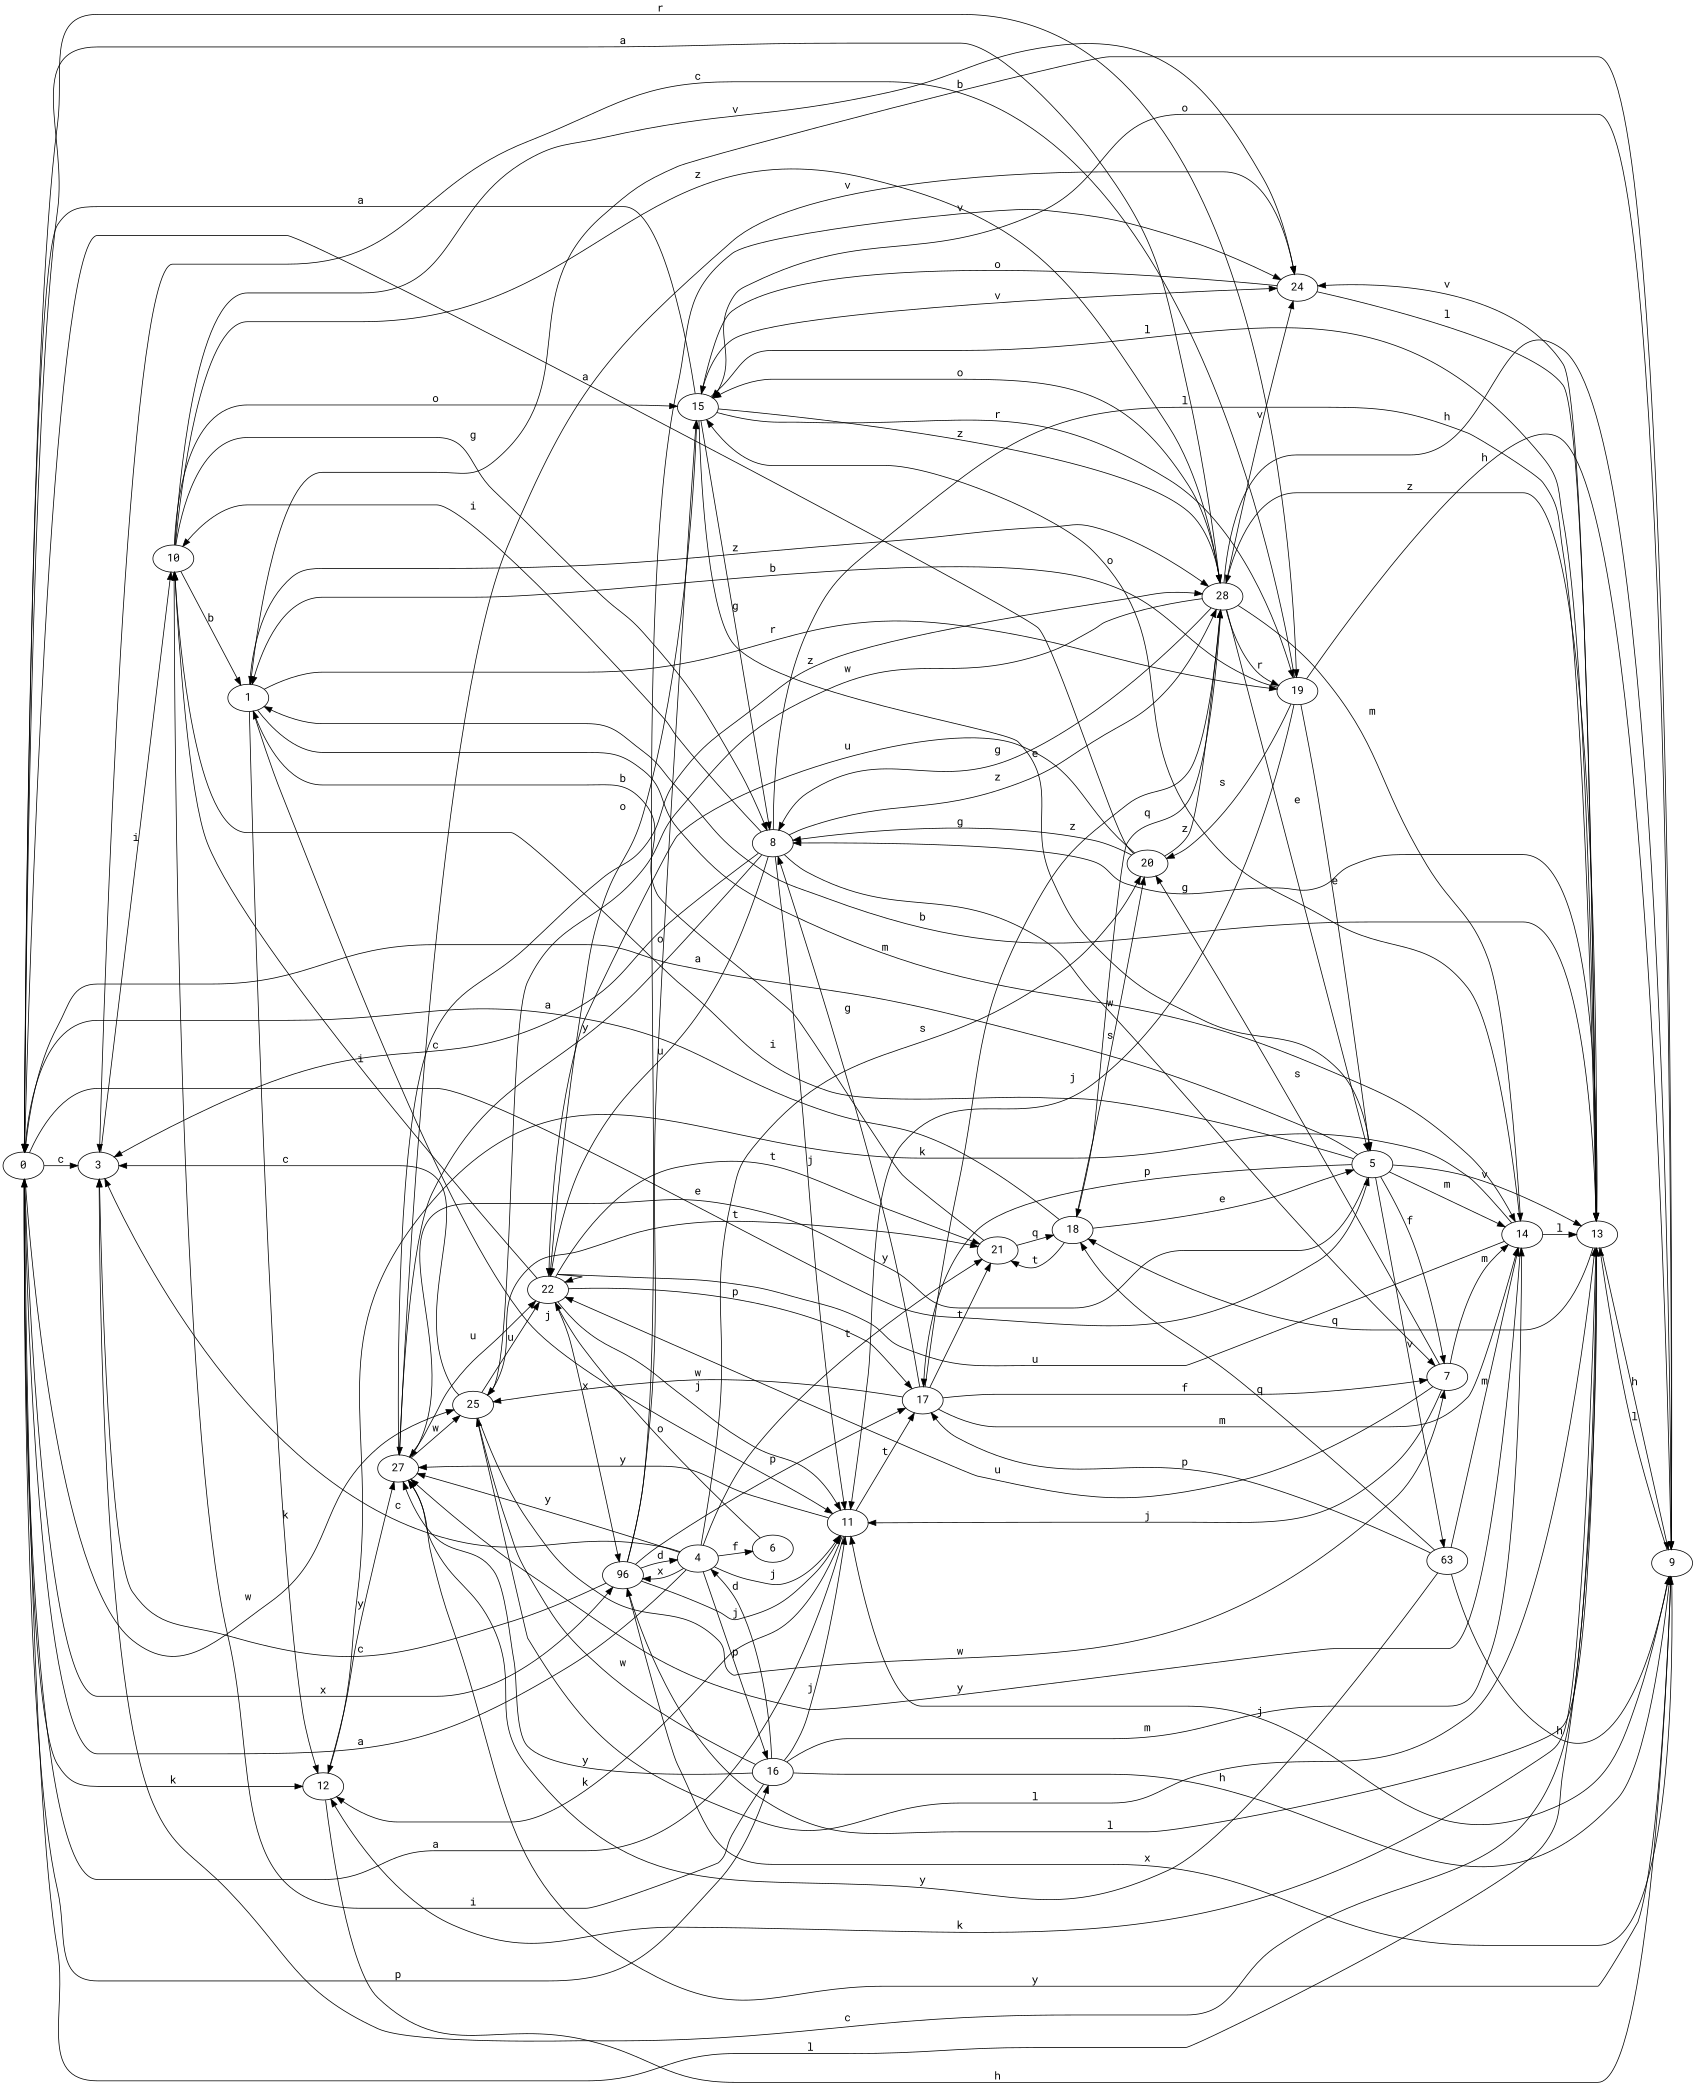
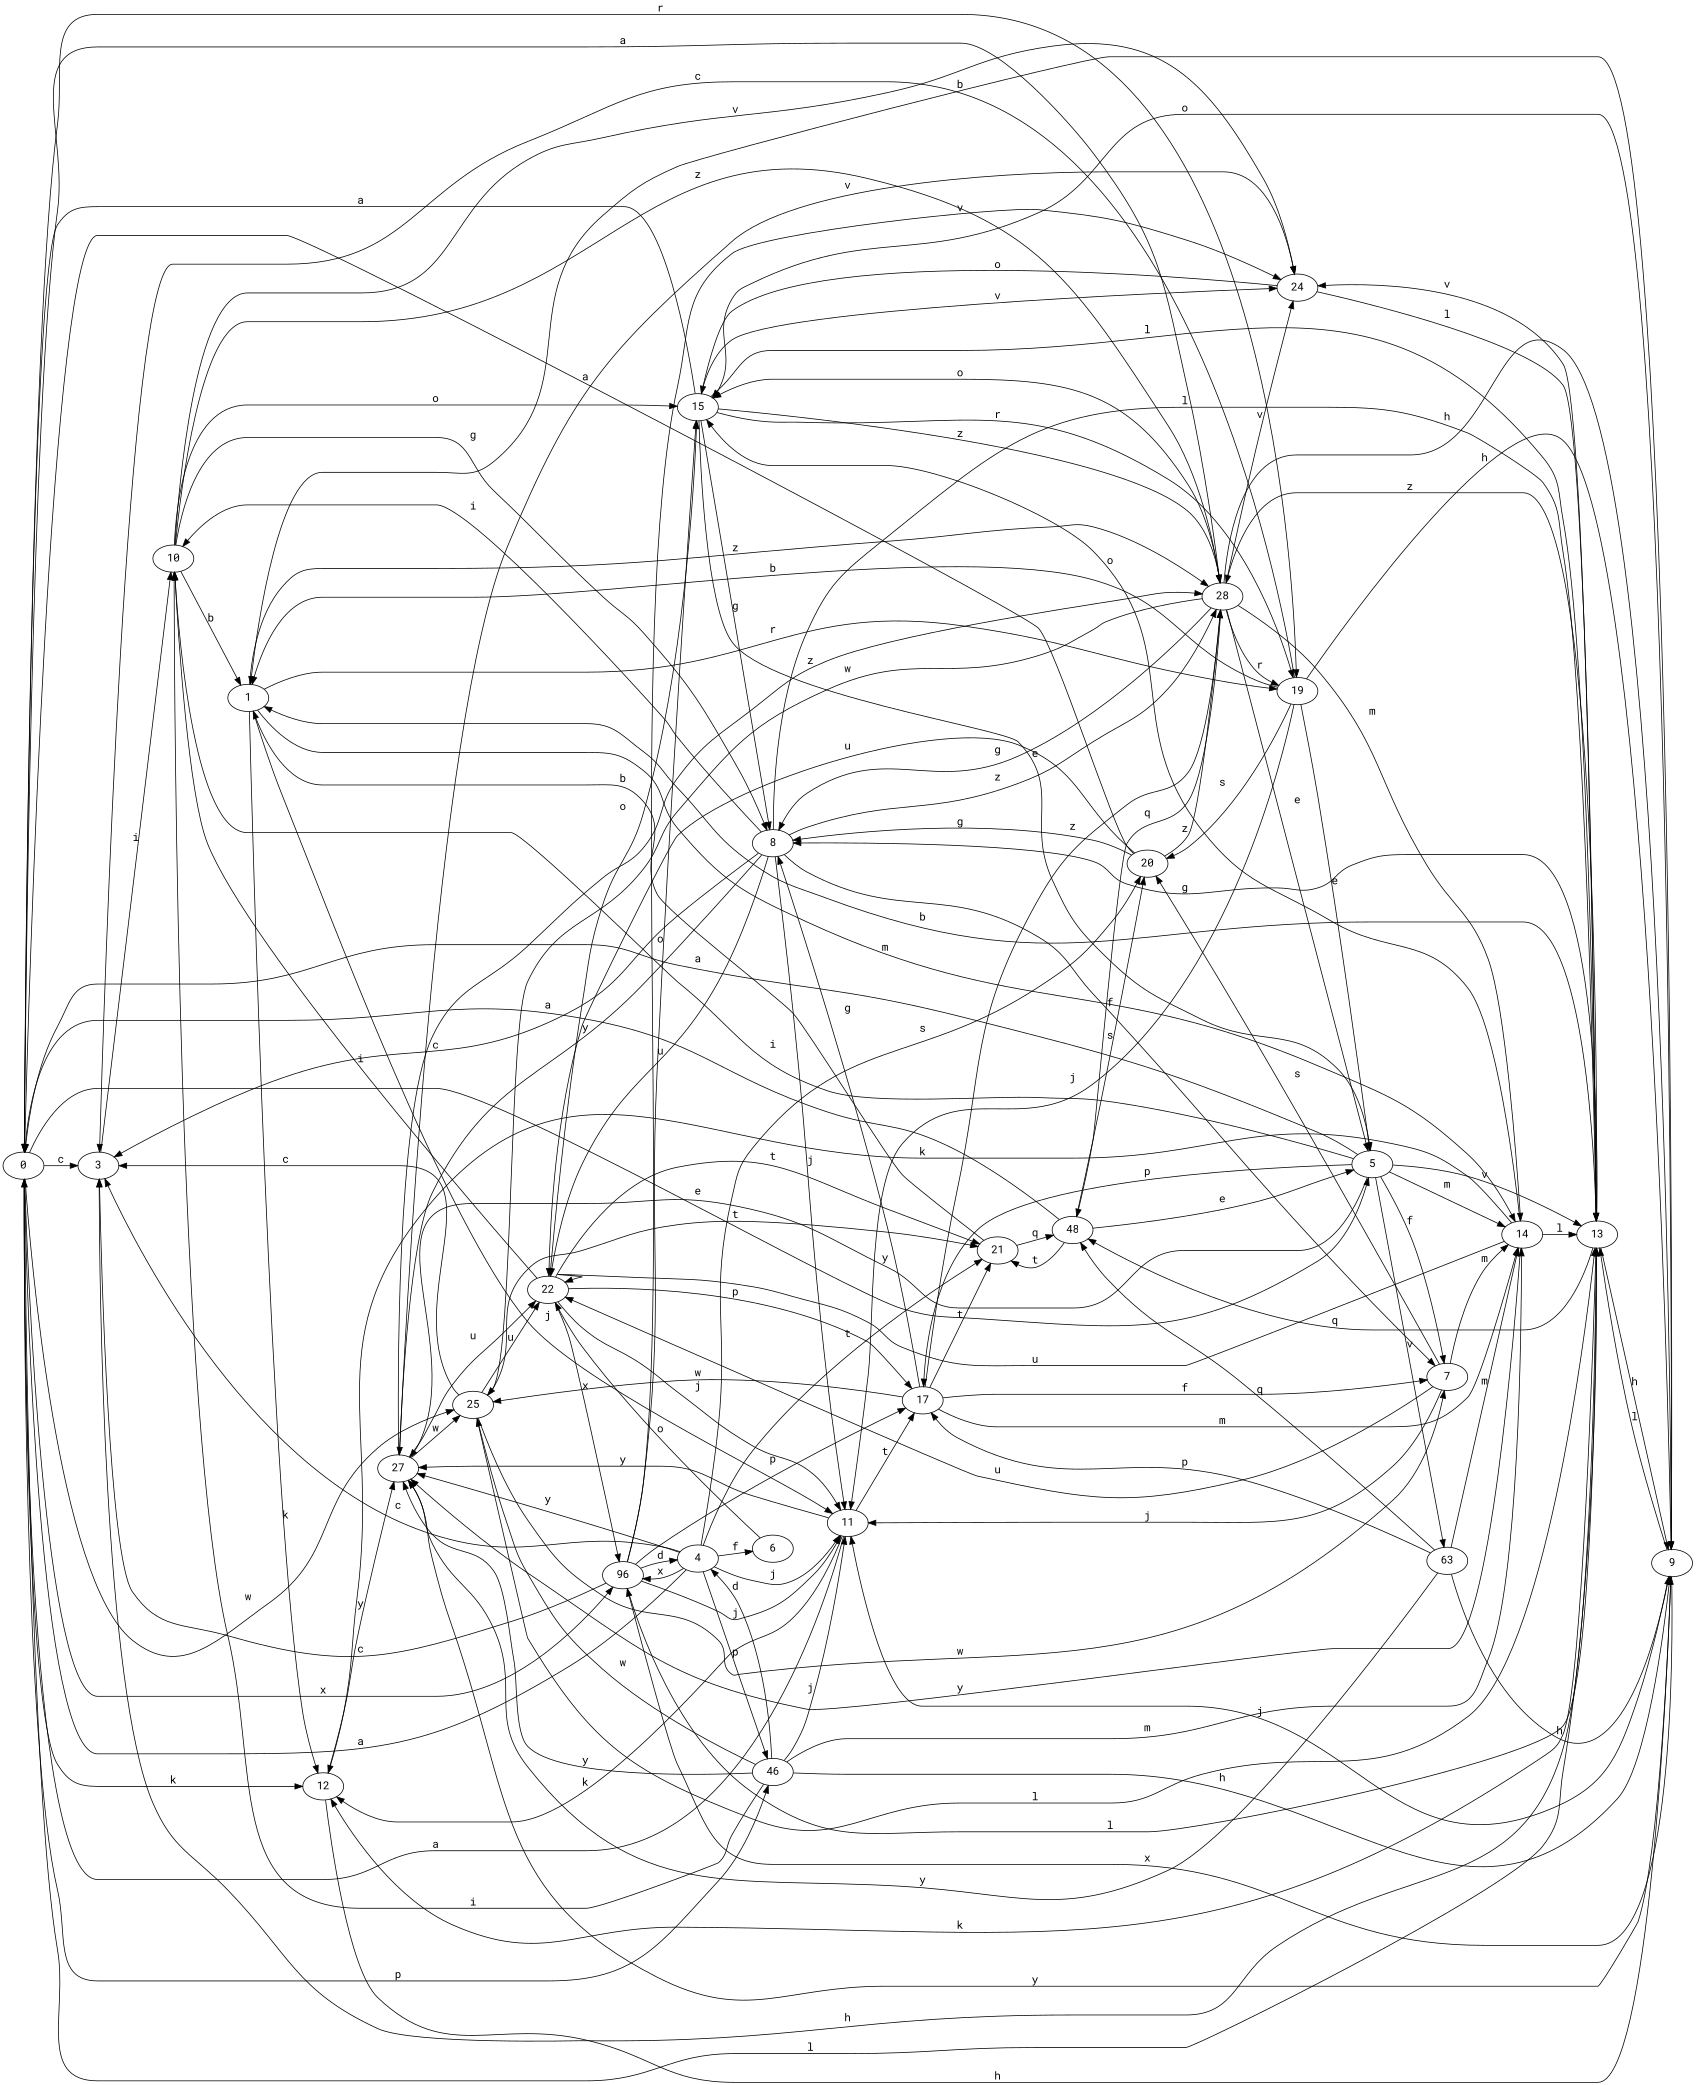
edge "8" -> "7": label "w" -> "f"
node "18": label "18" -> "48"
node "16": label "16" -> "46"
edge "13" -> "3": label "c" -> "h"
